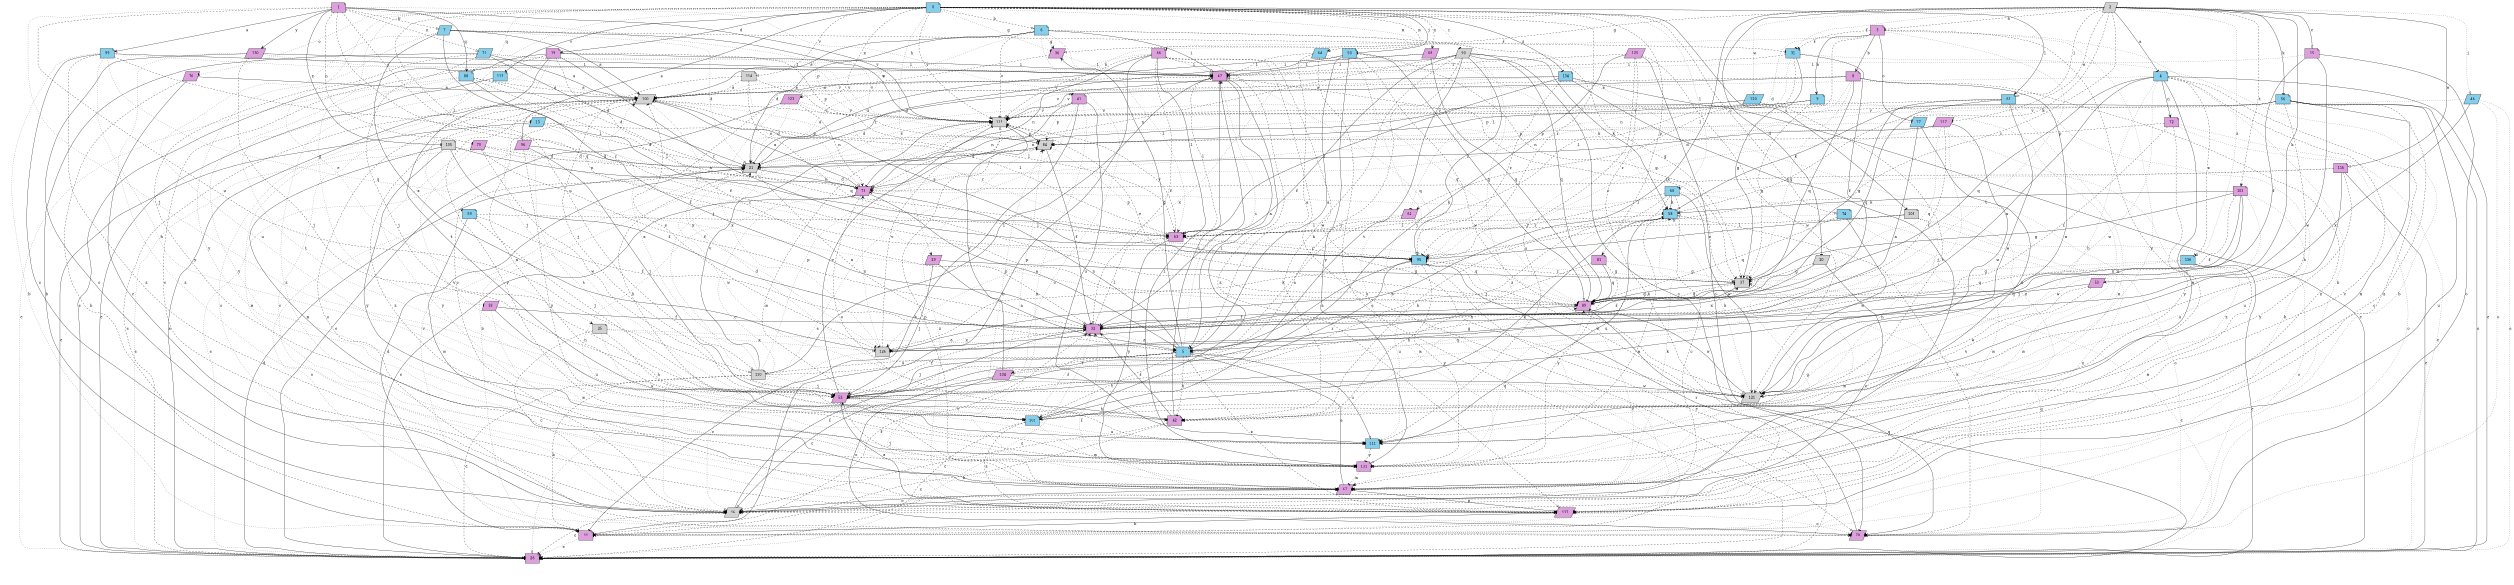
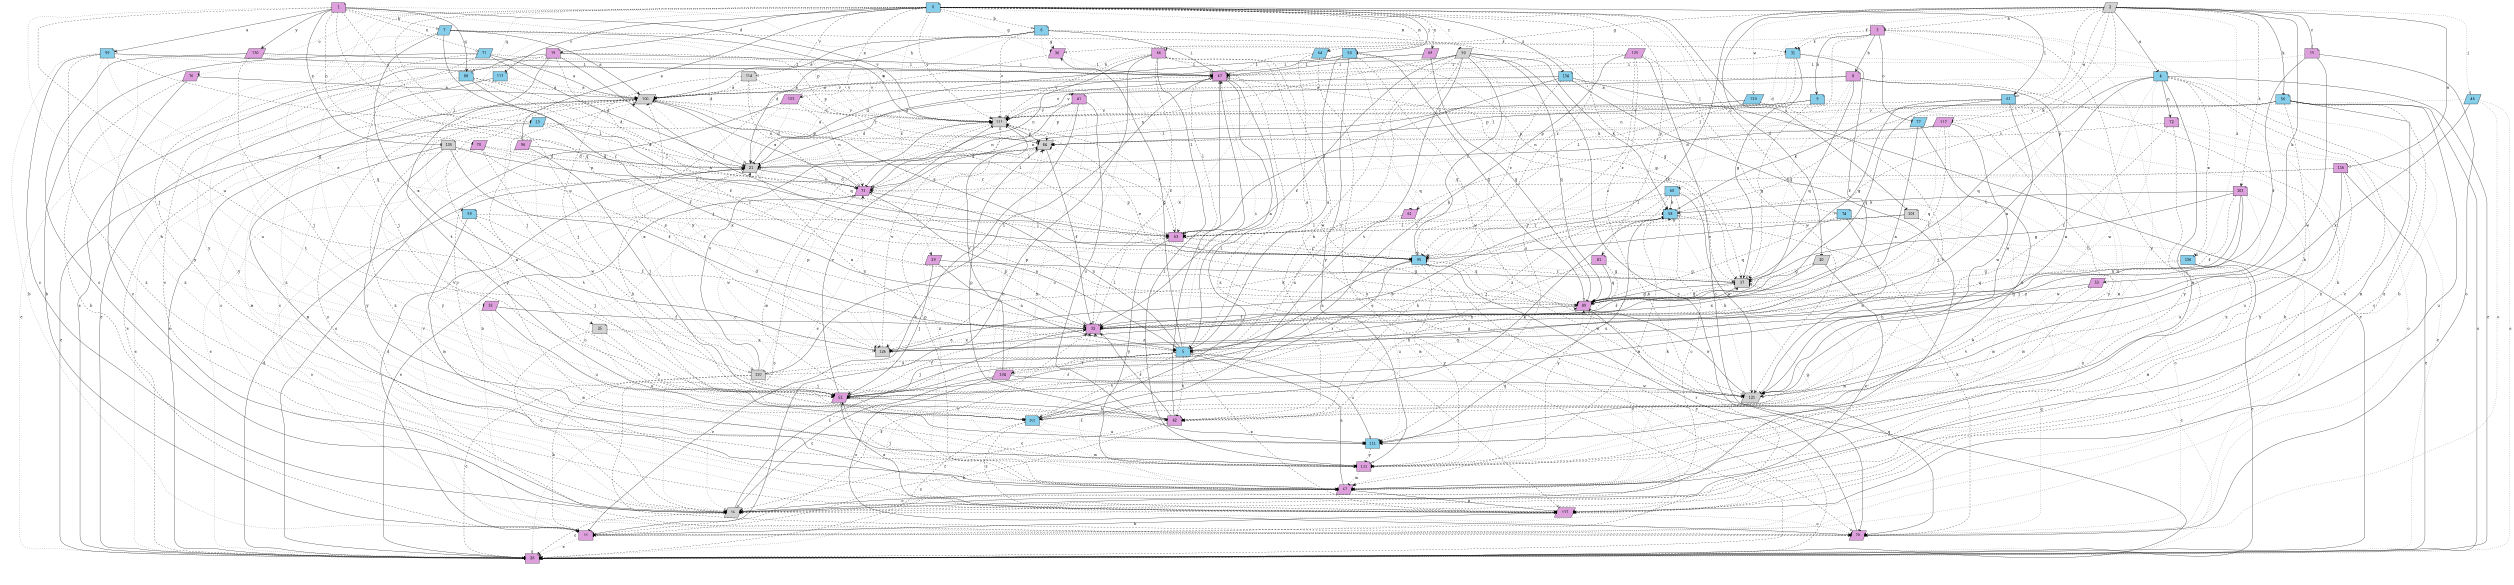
edge "42" -> "84": added, label "p"
edge "73" -> "111": now "73" -> "78"
edge "96" -> "131": now "117" -> "131"
